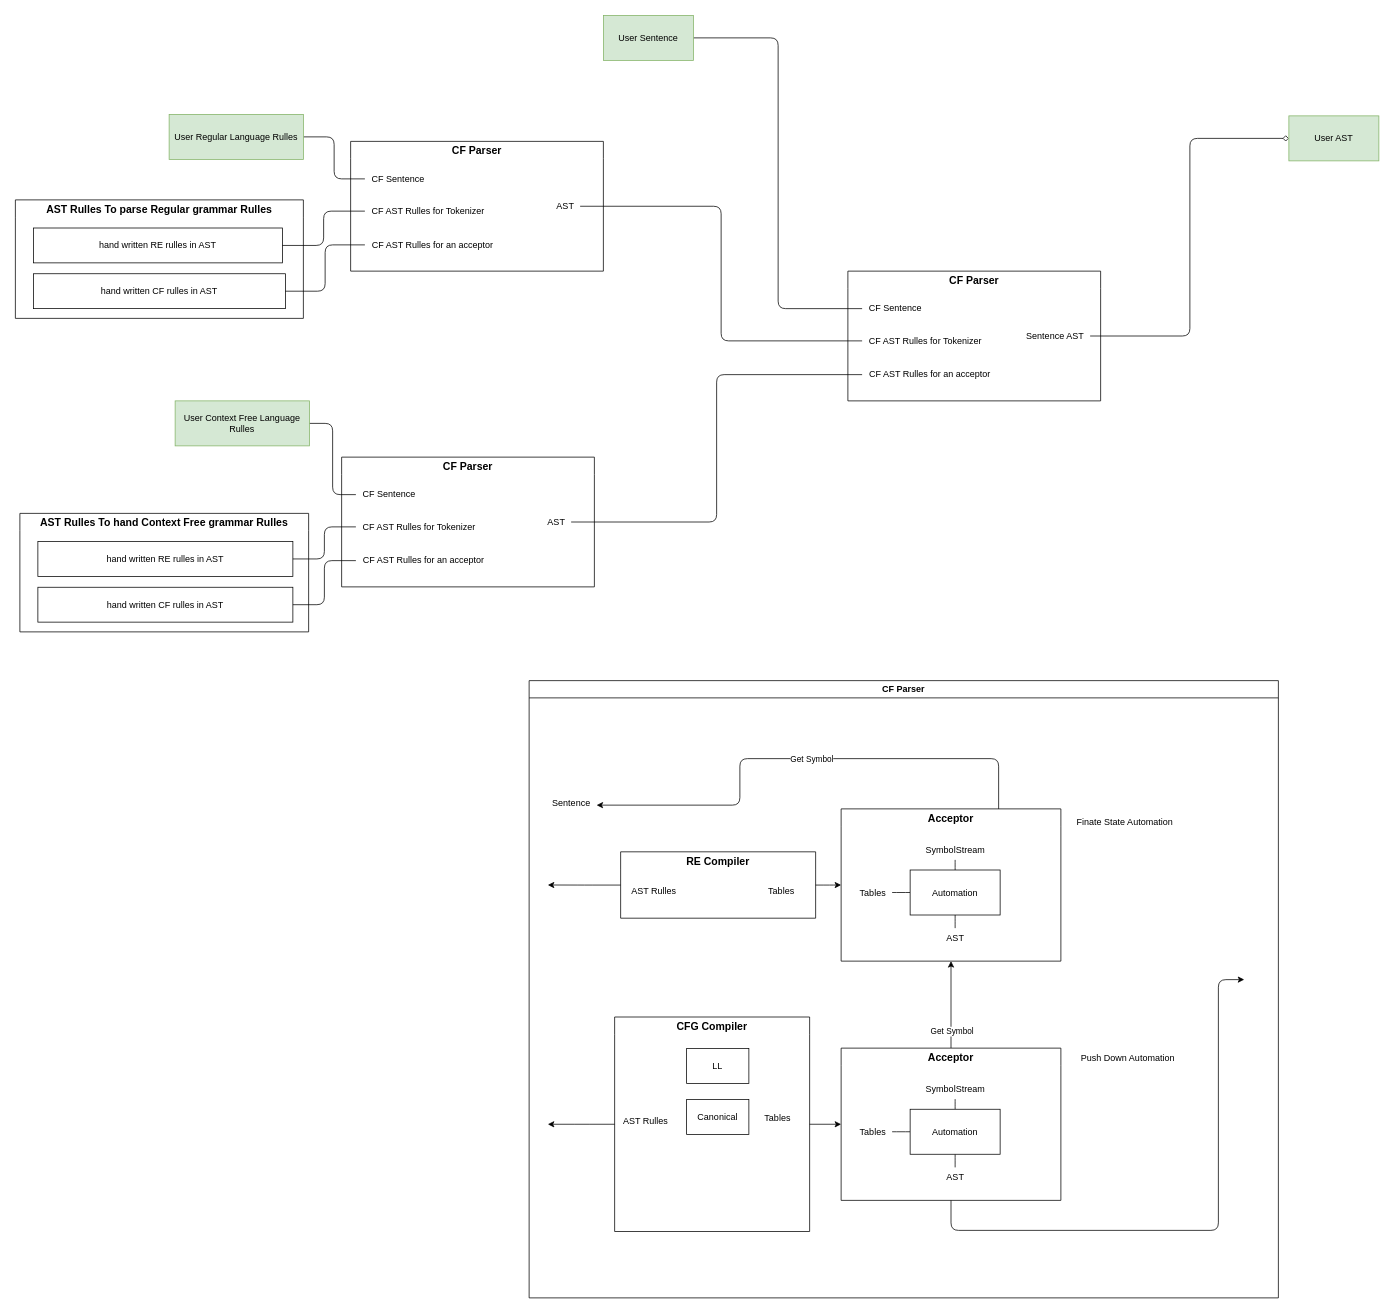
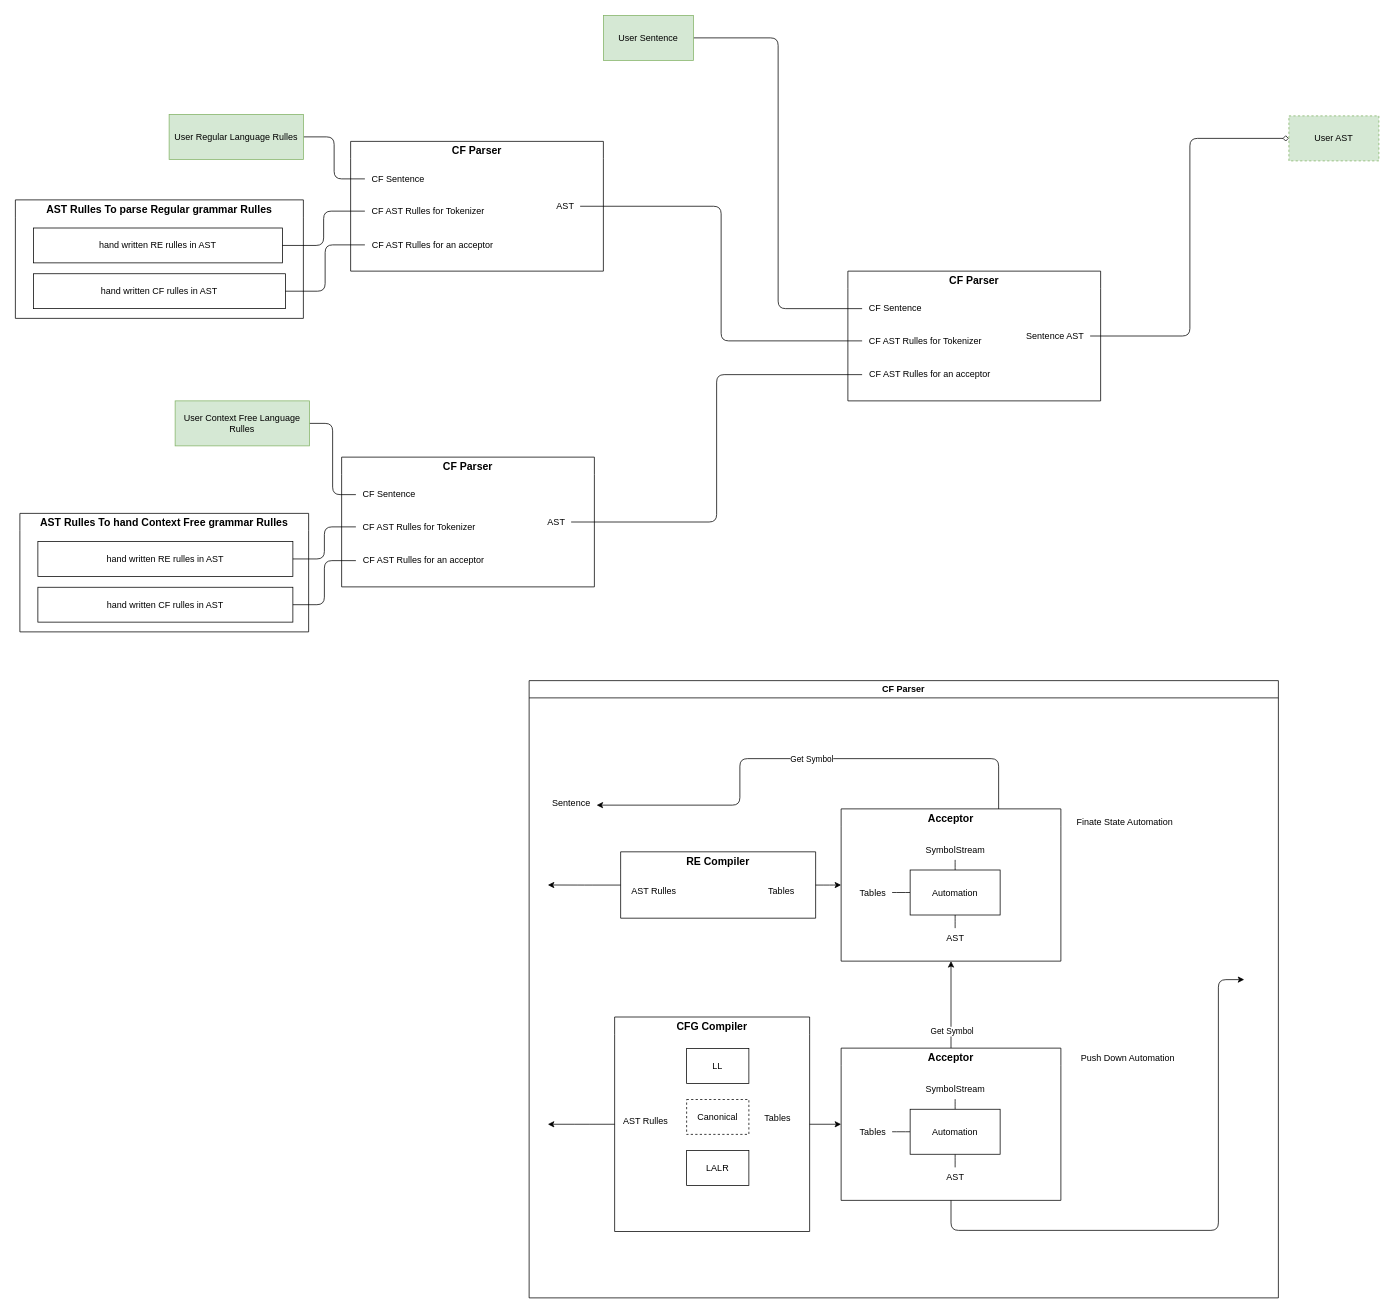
node "User AST": style solid -> dashed
node "Canonical": style solid -> dashed
node "LALR": added
